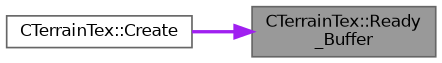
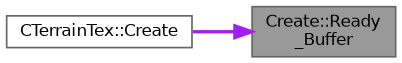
node "CTerrainTex::Ready _Buffer": label "CTerrainTex::Ready _Buffer" -> "Create::Ready _Buffer"
